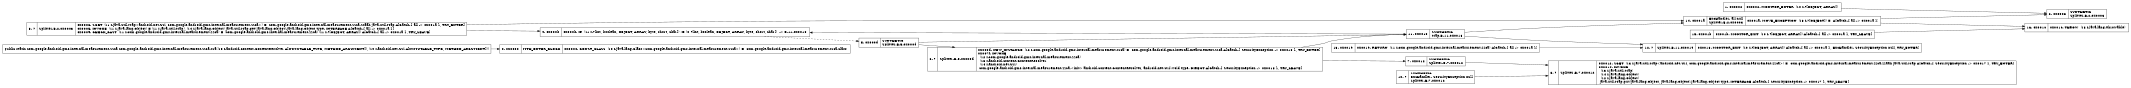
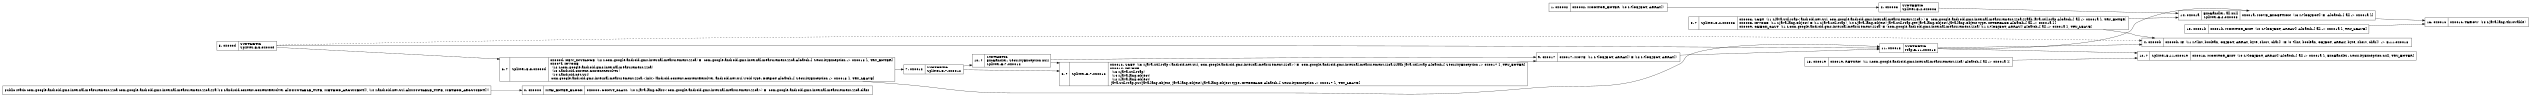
edge "14: 0x001a" -> "2: 0x0003": reversed
edge "4: 0x000b" -> "5: 0x000d": reversed
node "9: 0x0017": added
edge "7: 0x0012" -> "10: ?": added
